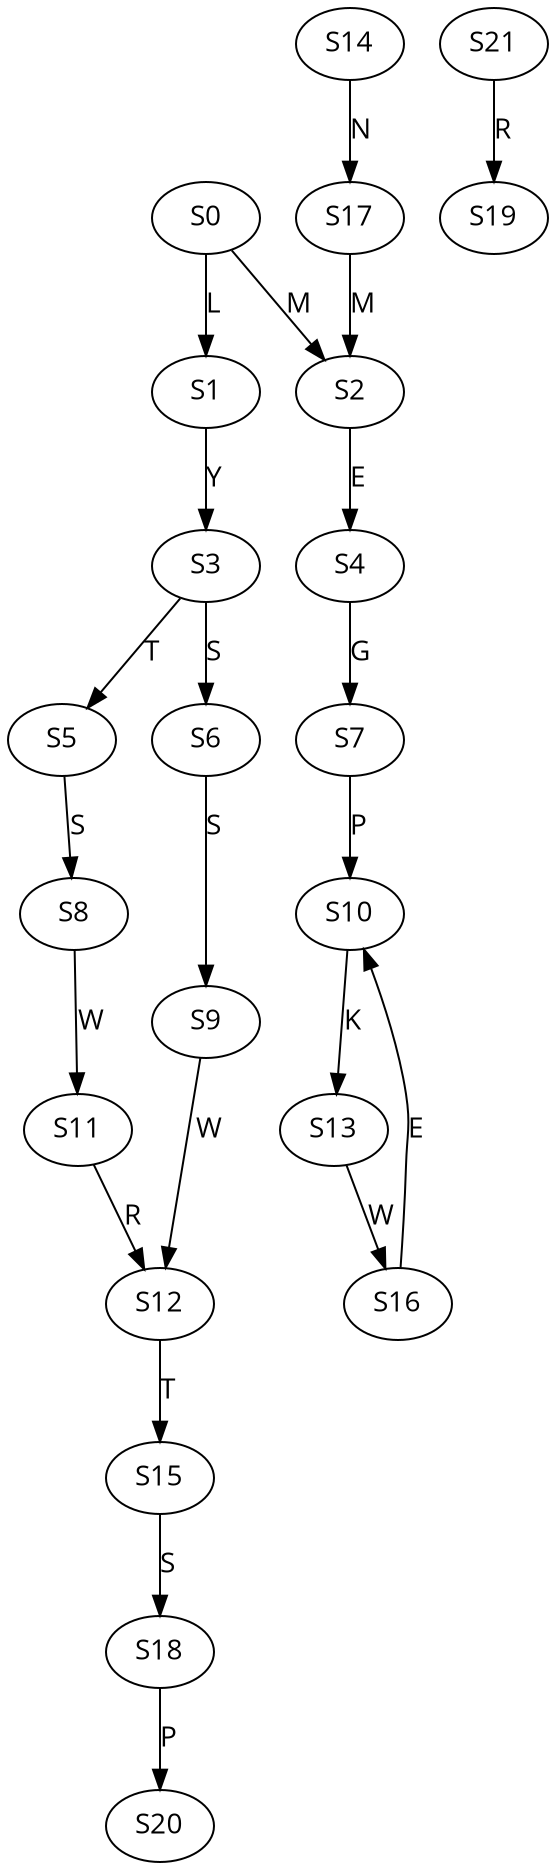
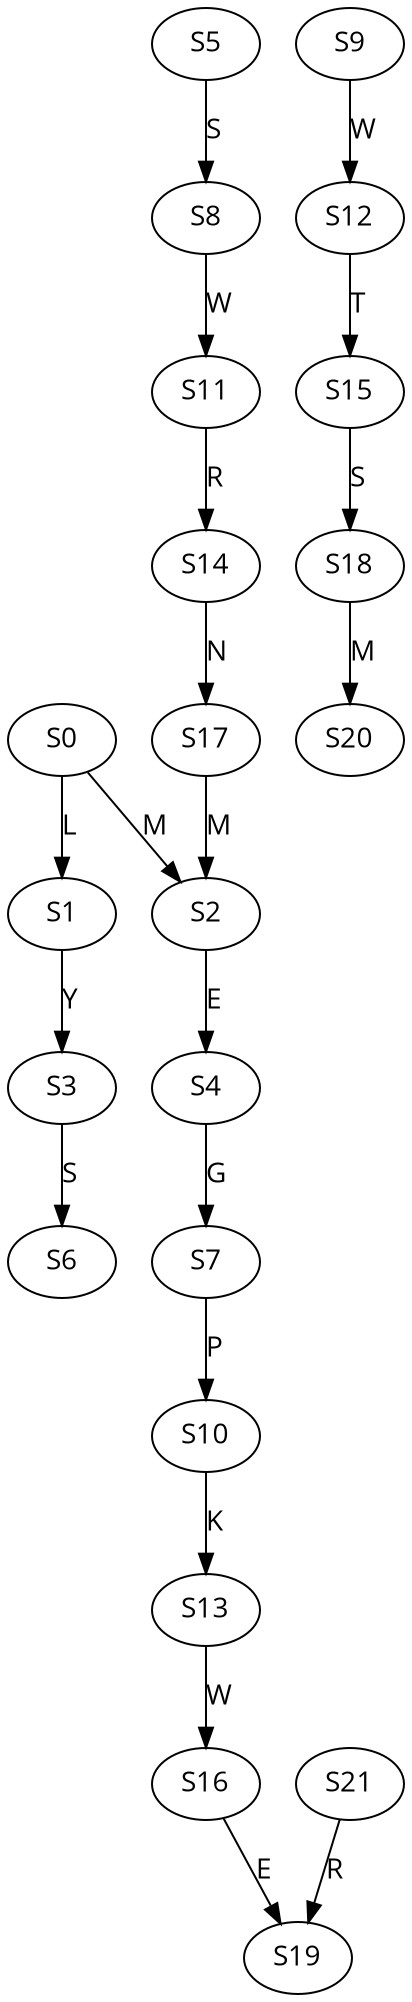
edge "S3" -> "S5": removed, label "T"
edge "S6" -> "S9": removed, label "S"
edge "S16" -> "S10": now "S16" -> "S19"
edge "S11" -> "S12": now "S11" -> "S14"
edge "S18" -> "S20": label "P" -> "M"
